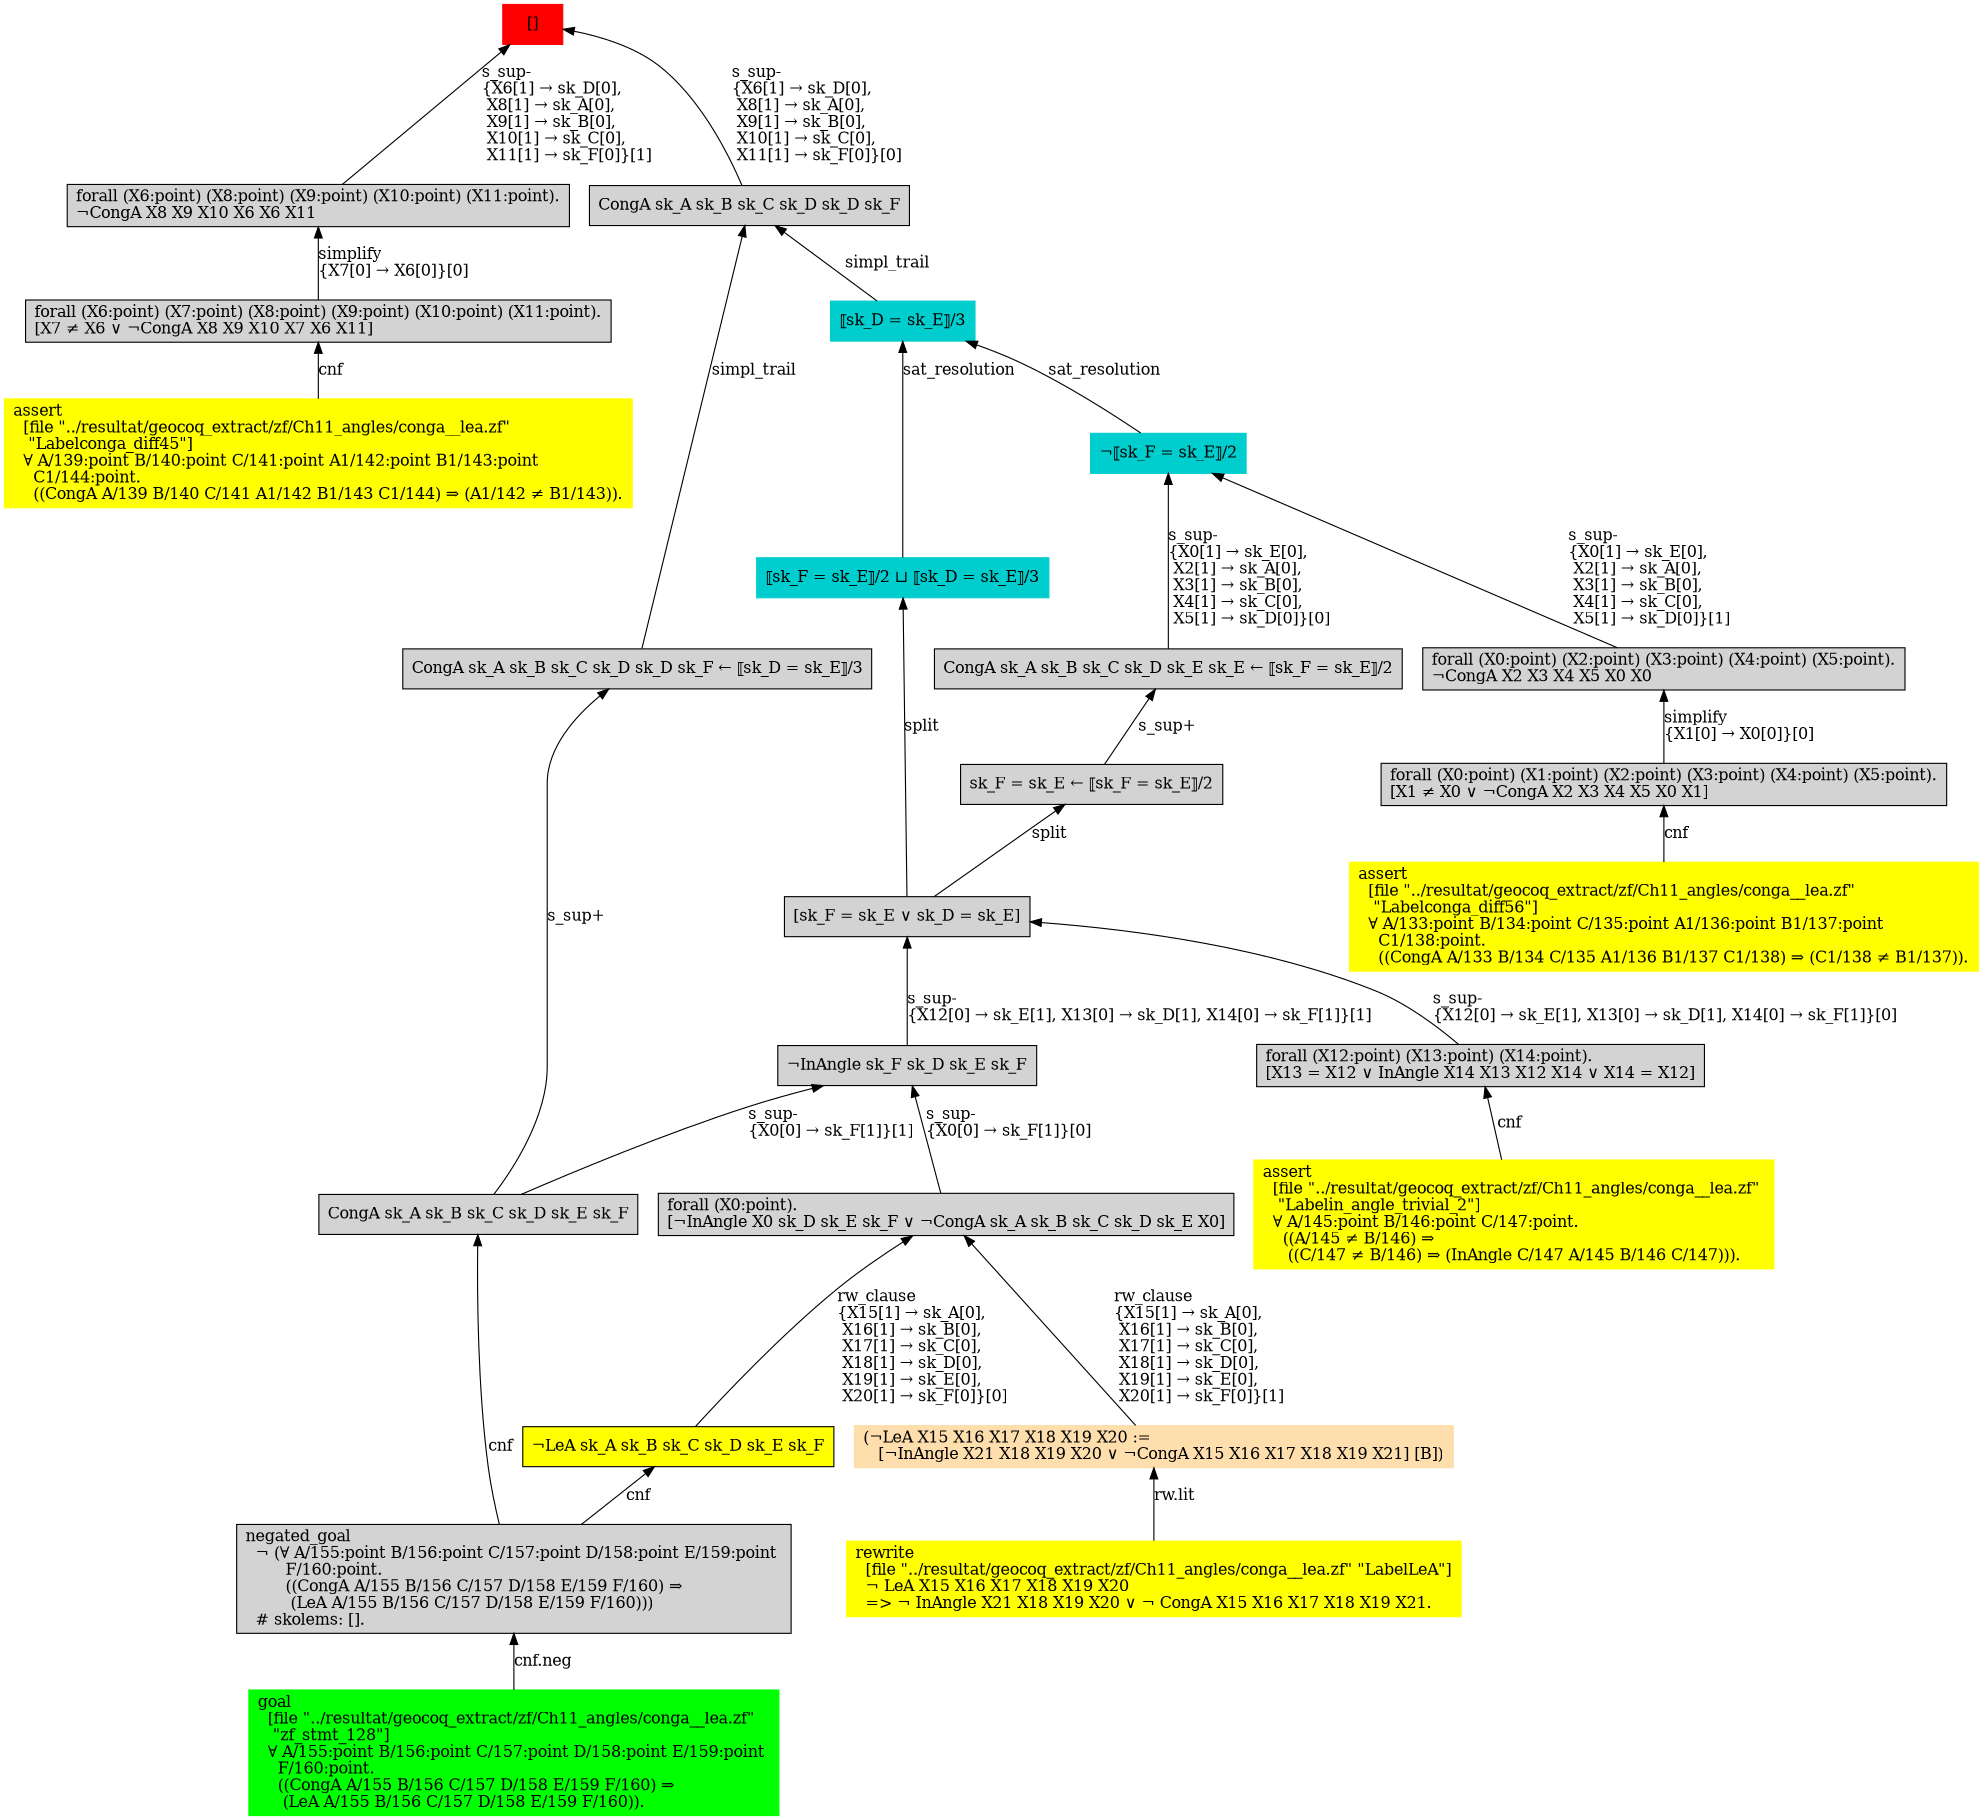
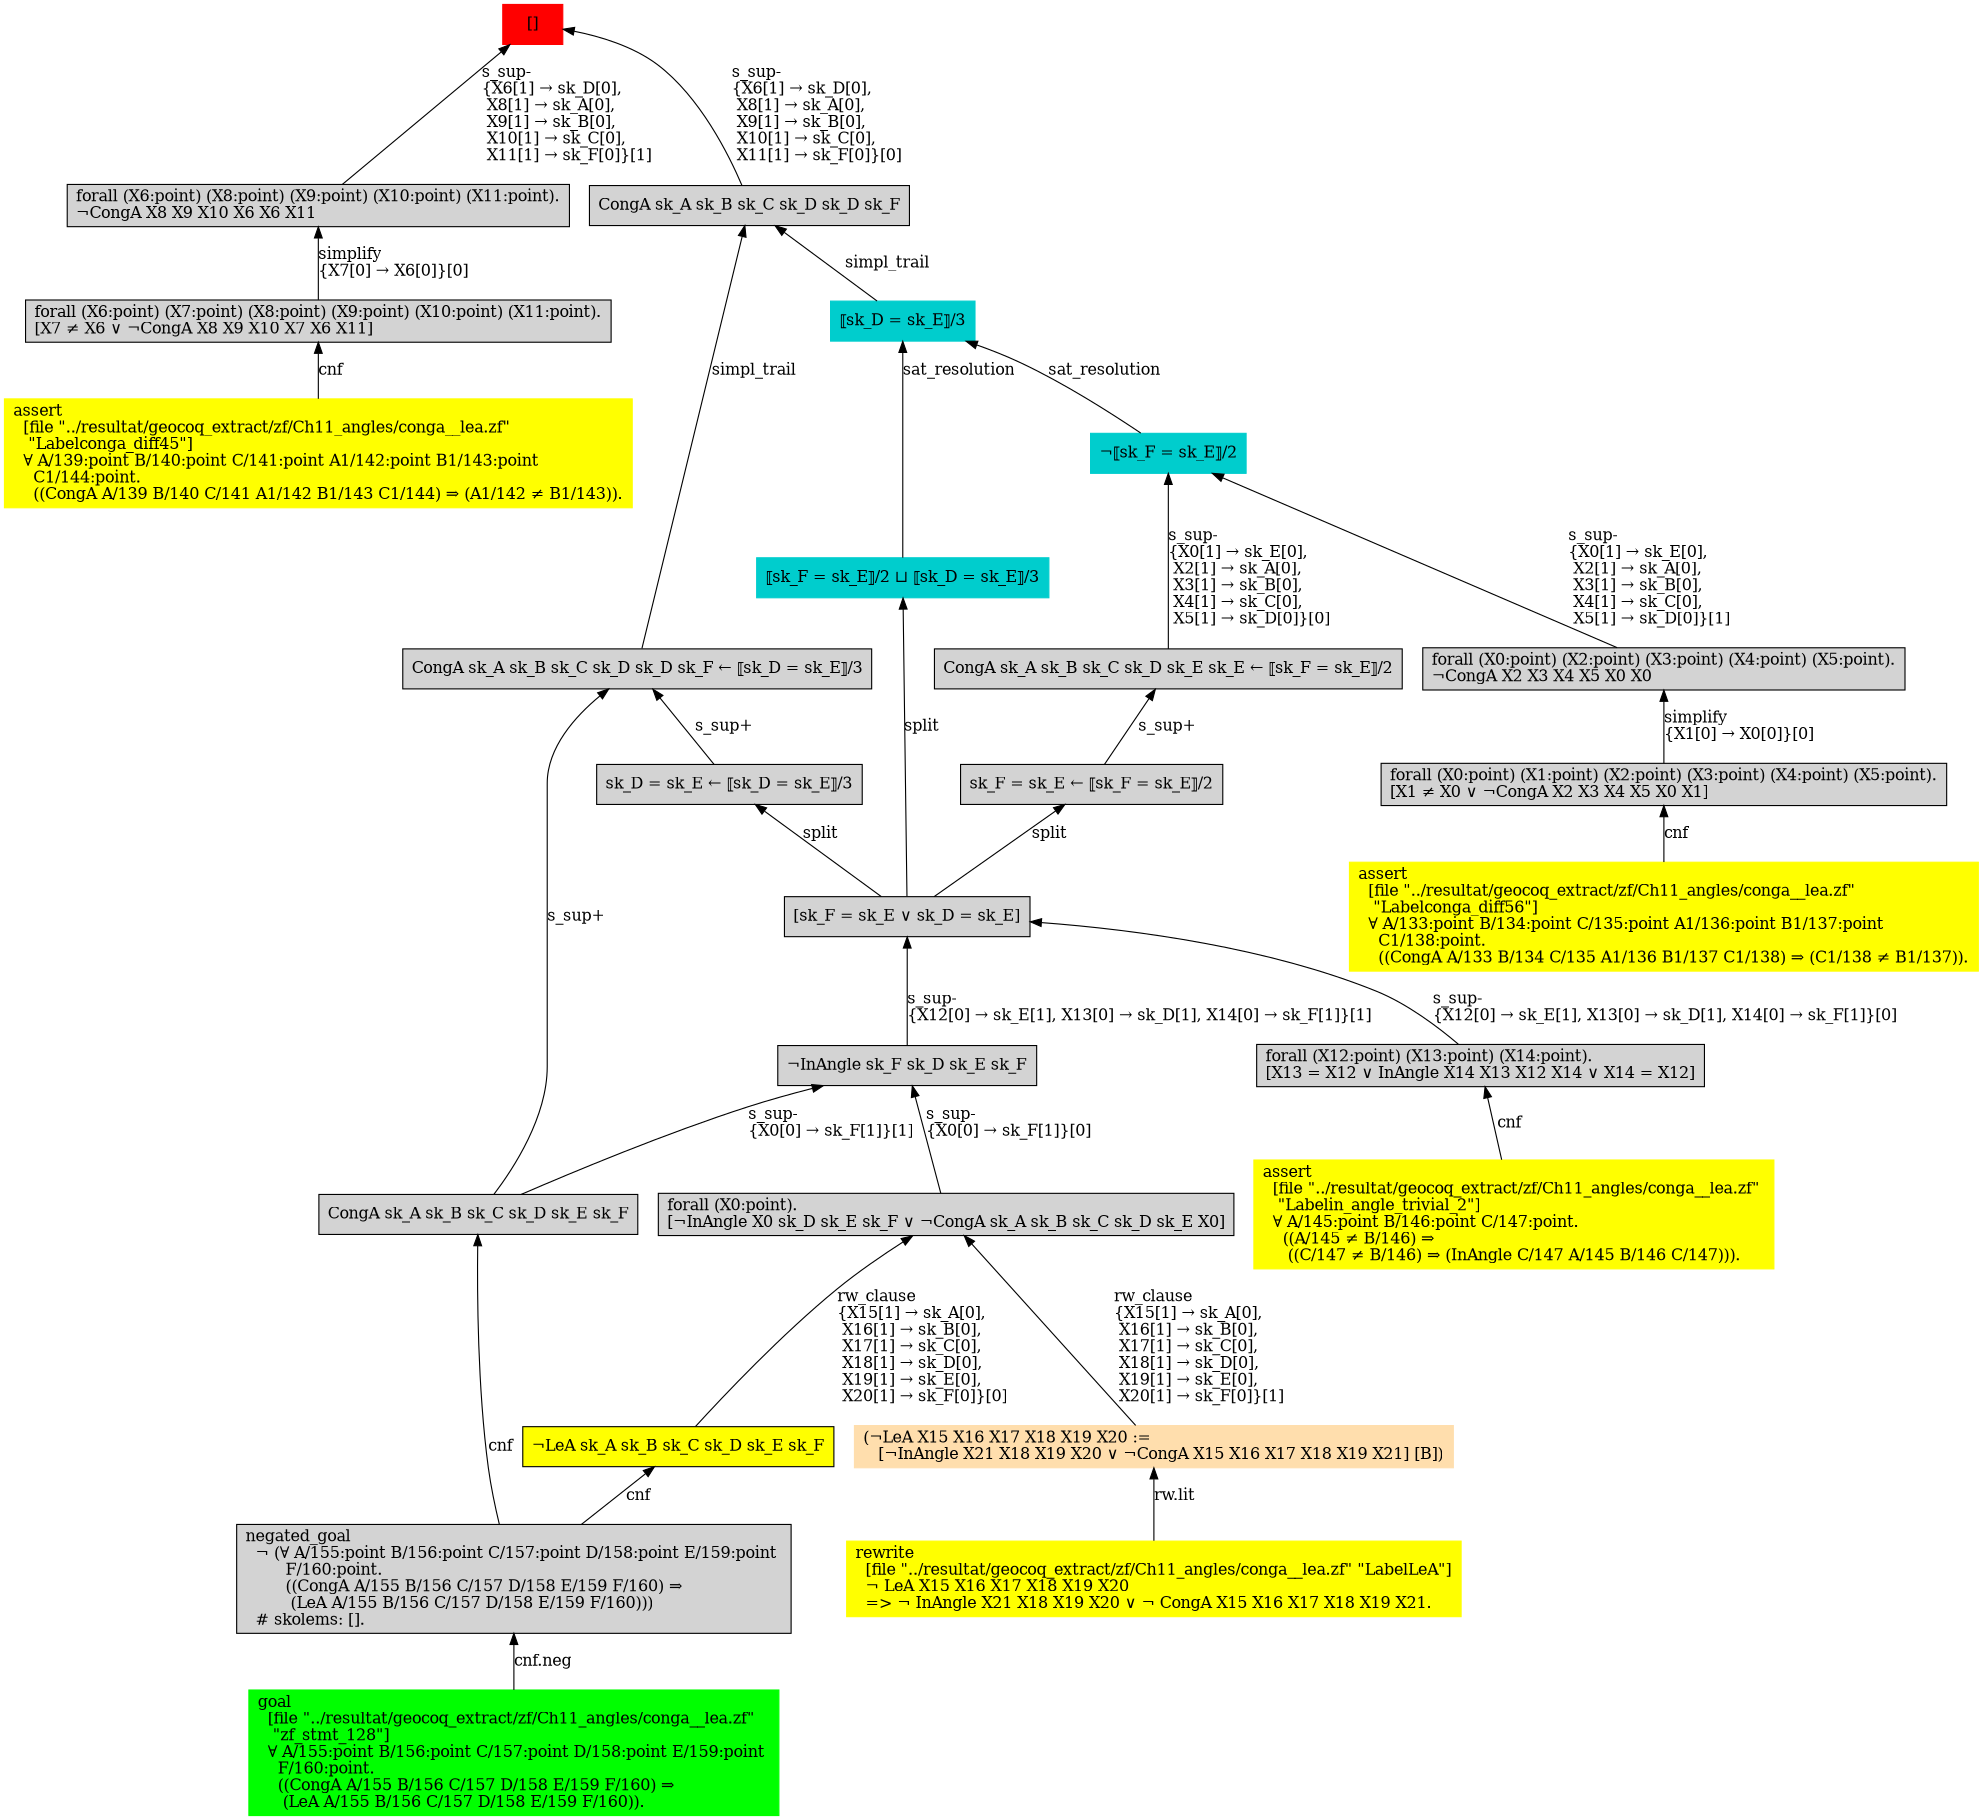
node "sk_D = sk_E ← ⟦sk_D = sk_E⟧/3": added
